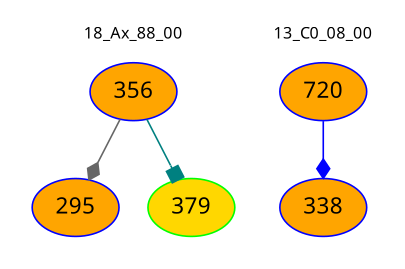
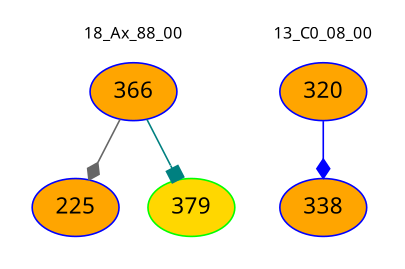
node "356": label "356" -> "366"
node "720": label "720" -> "320"
node "295": label "295" -> "225"
